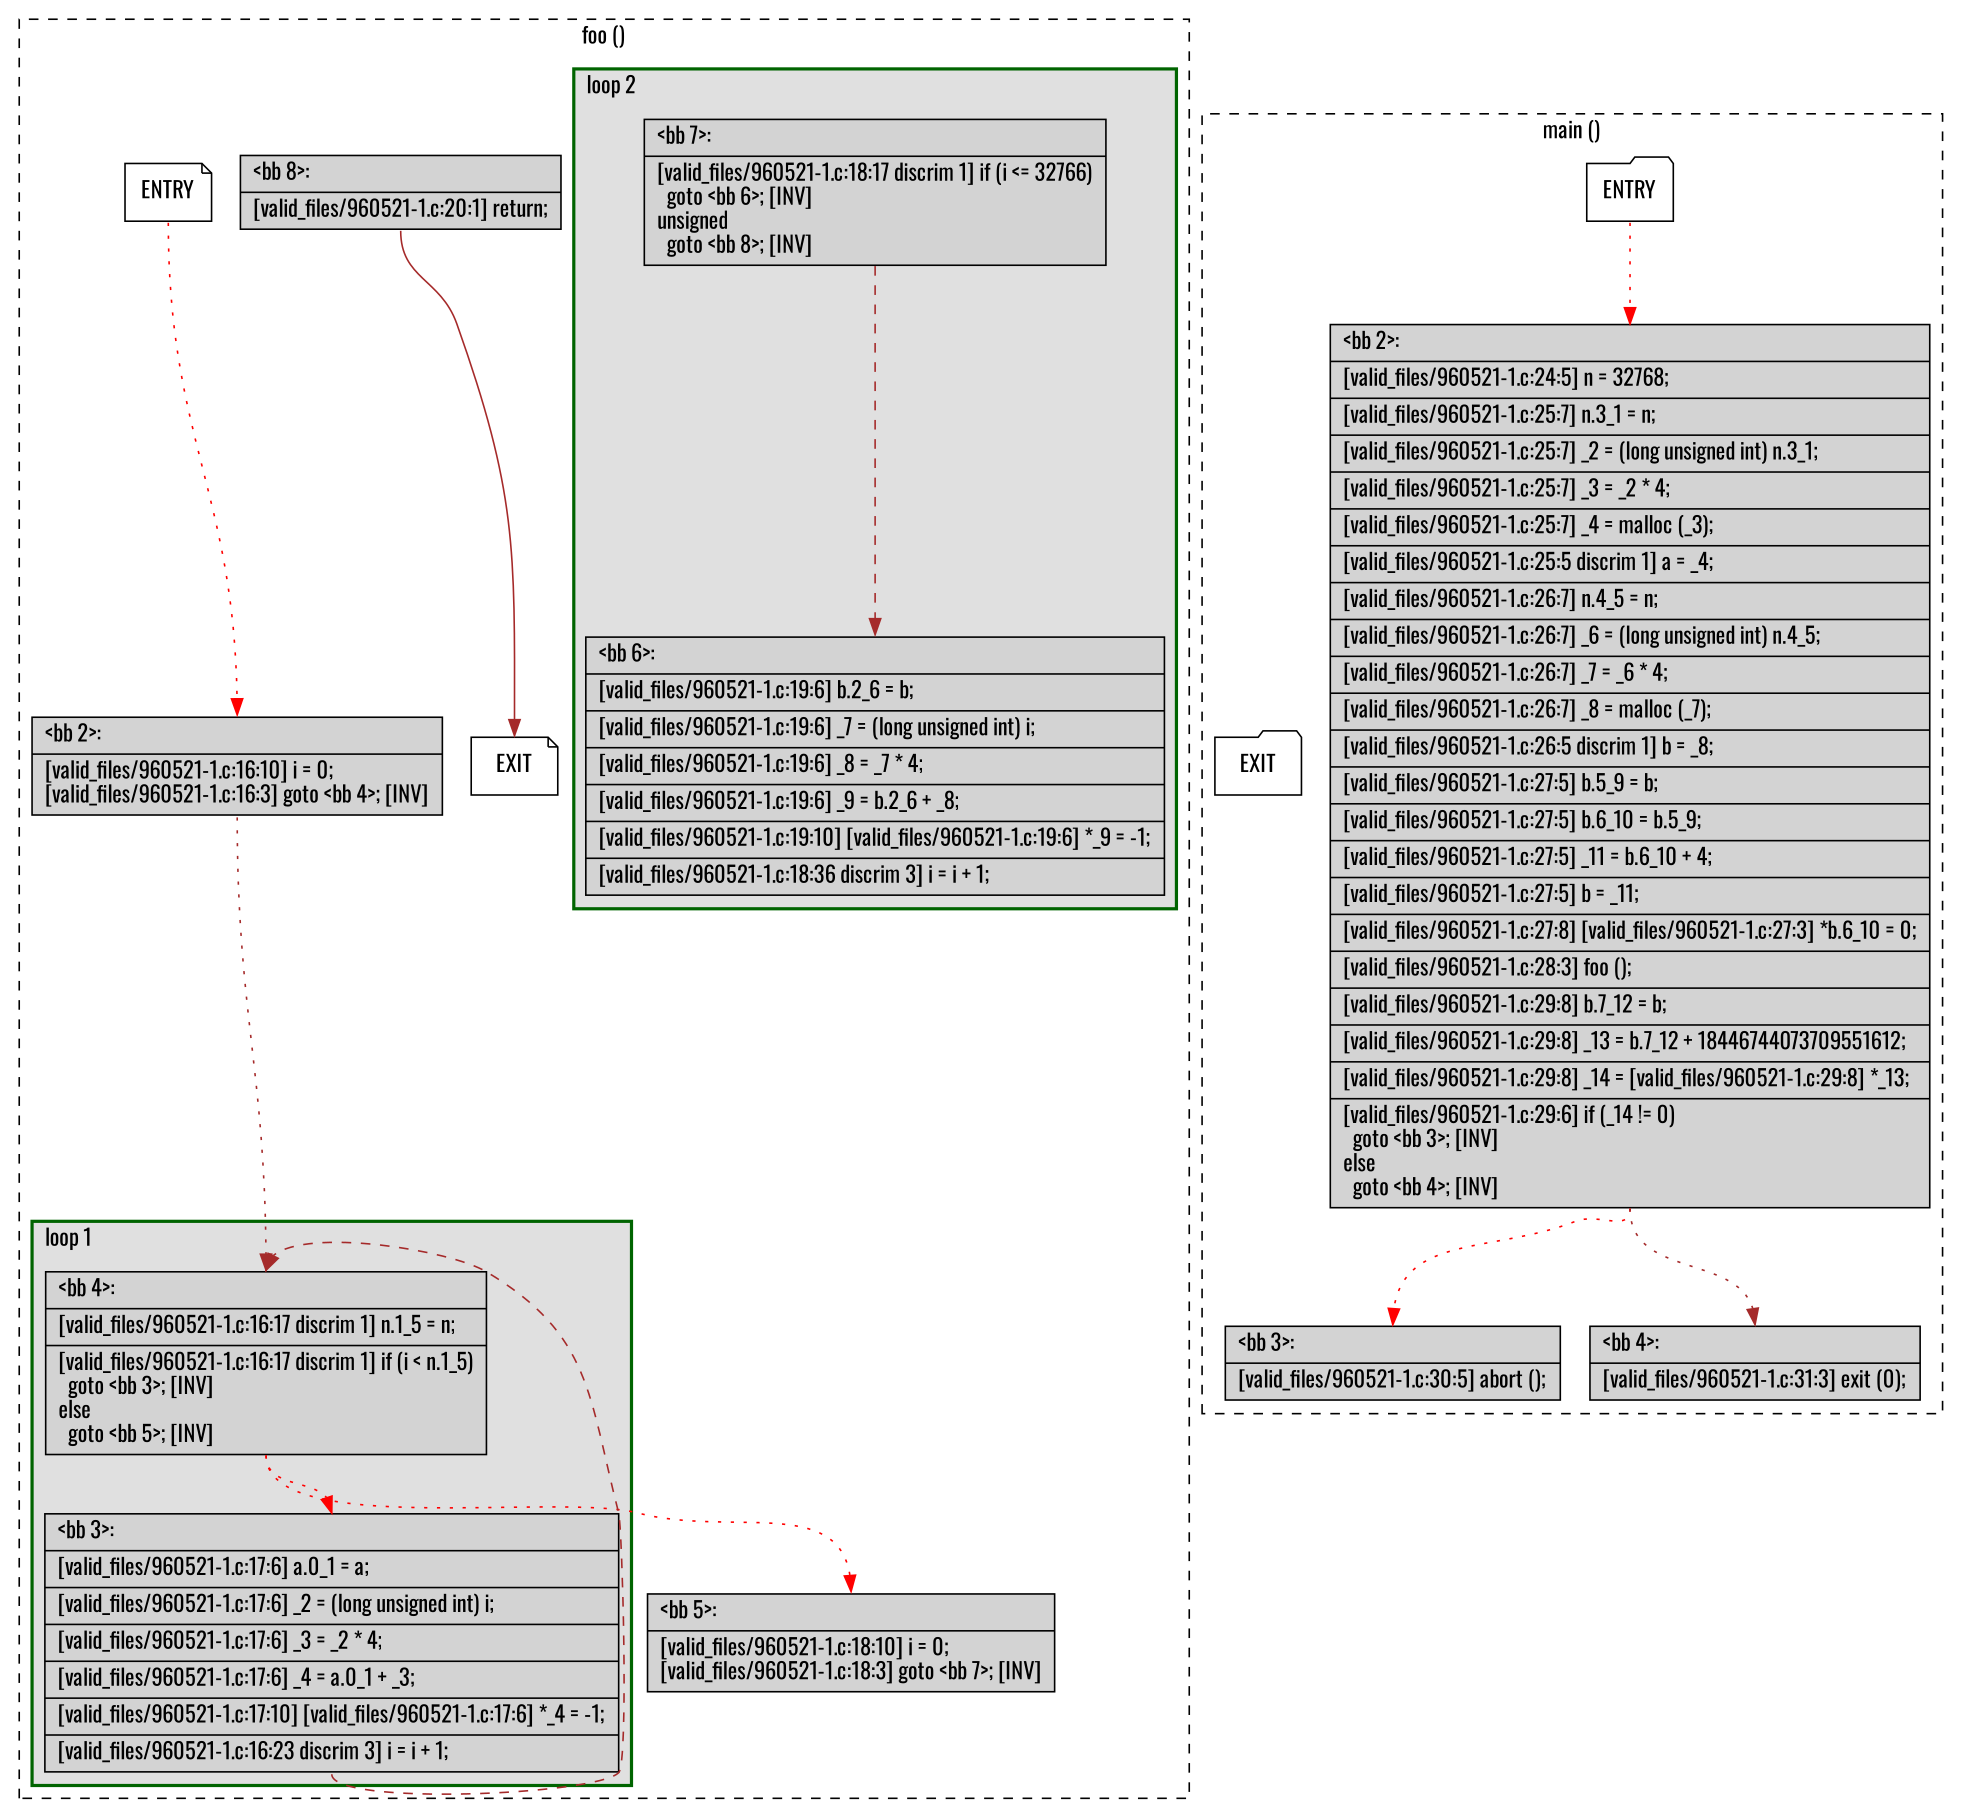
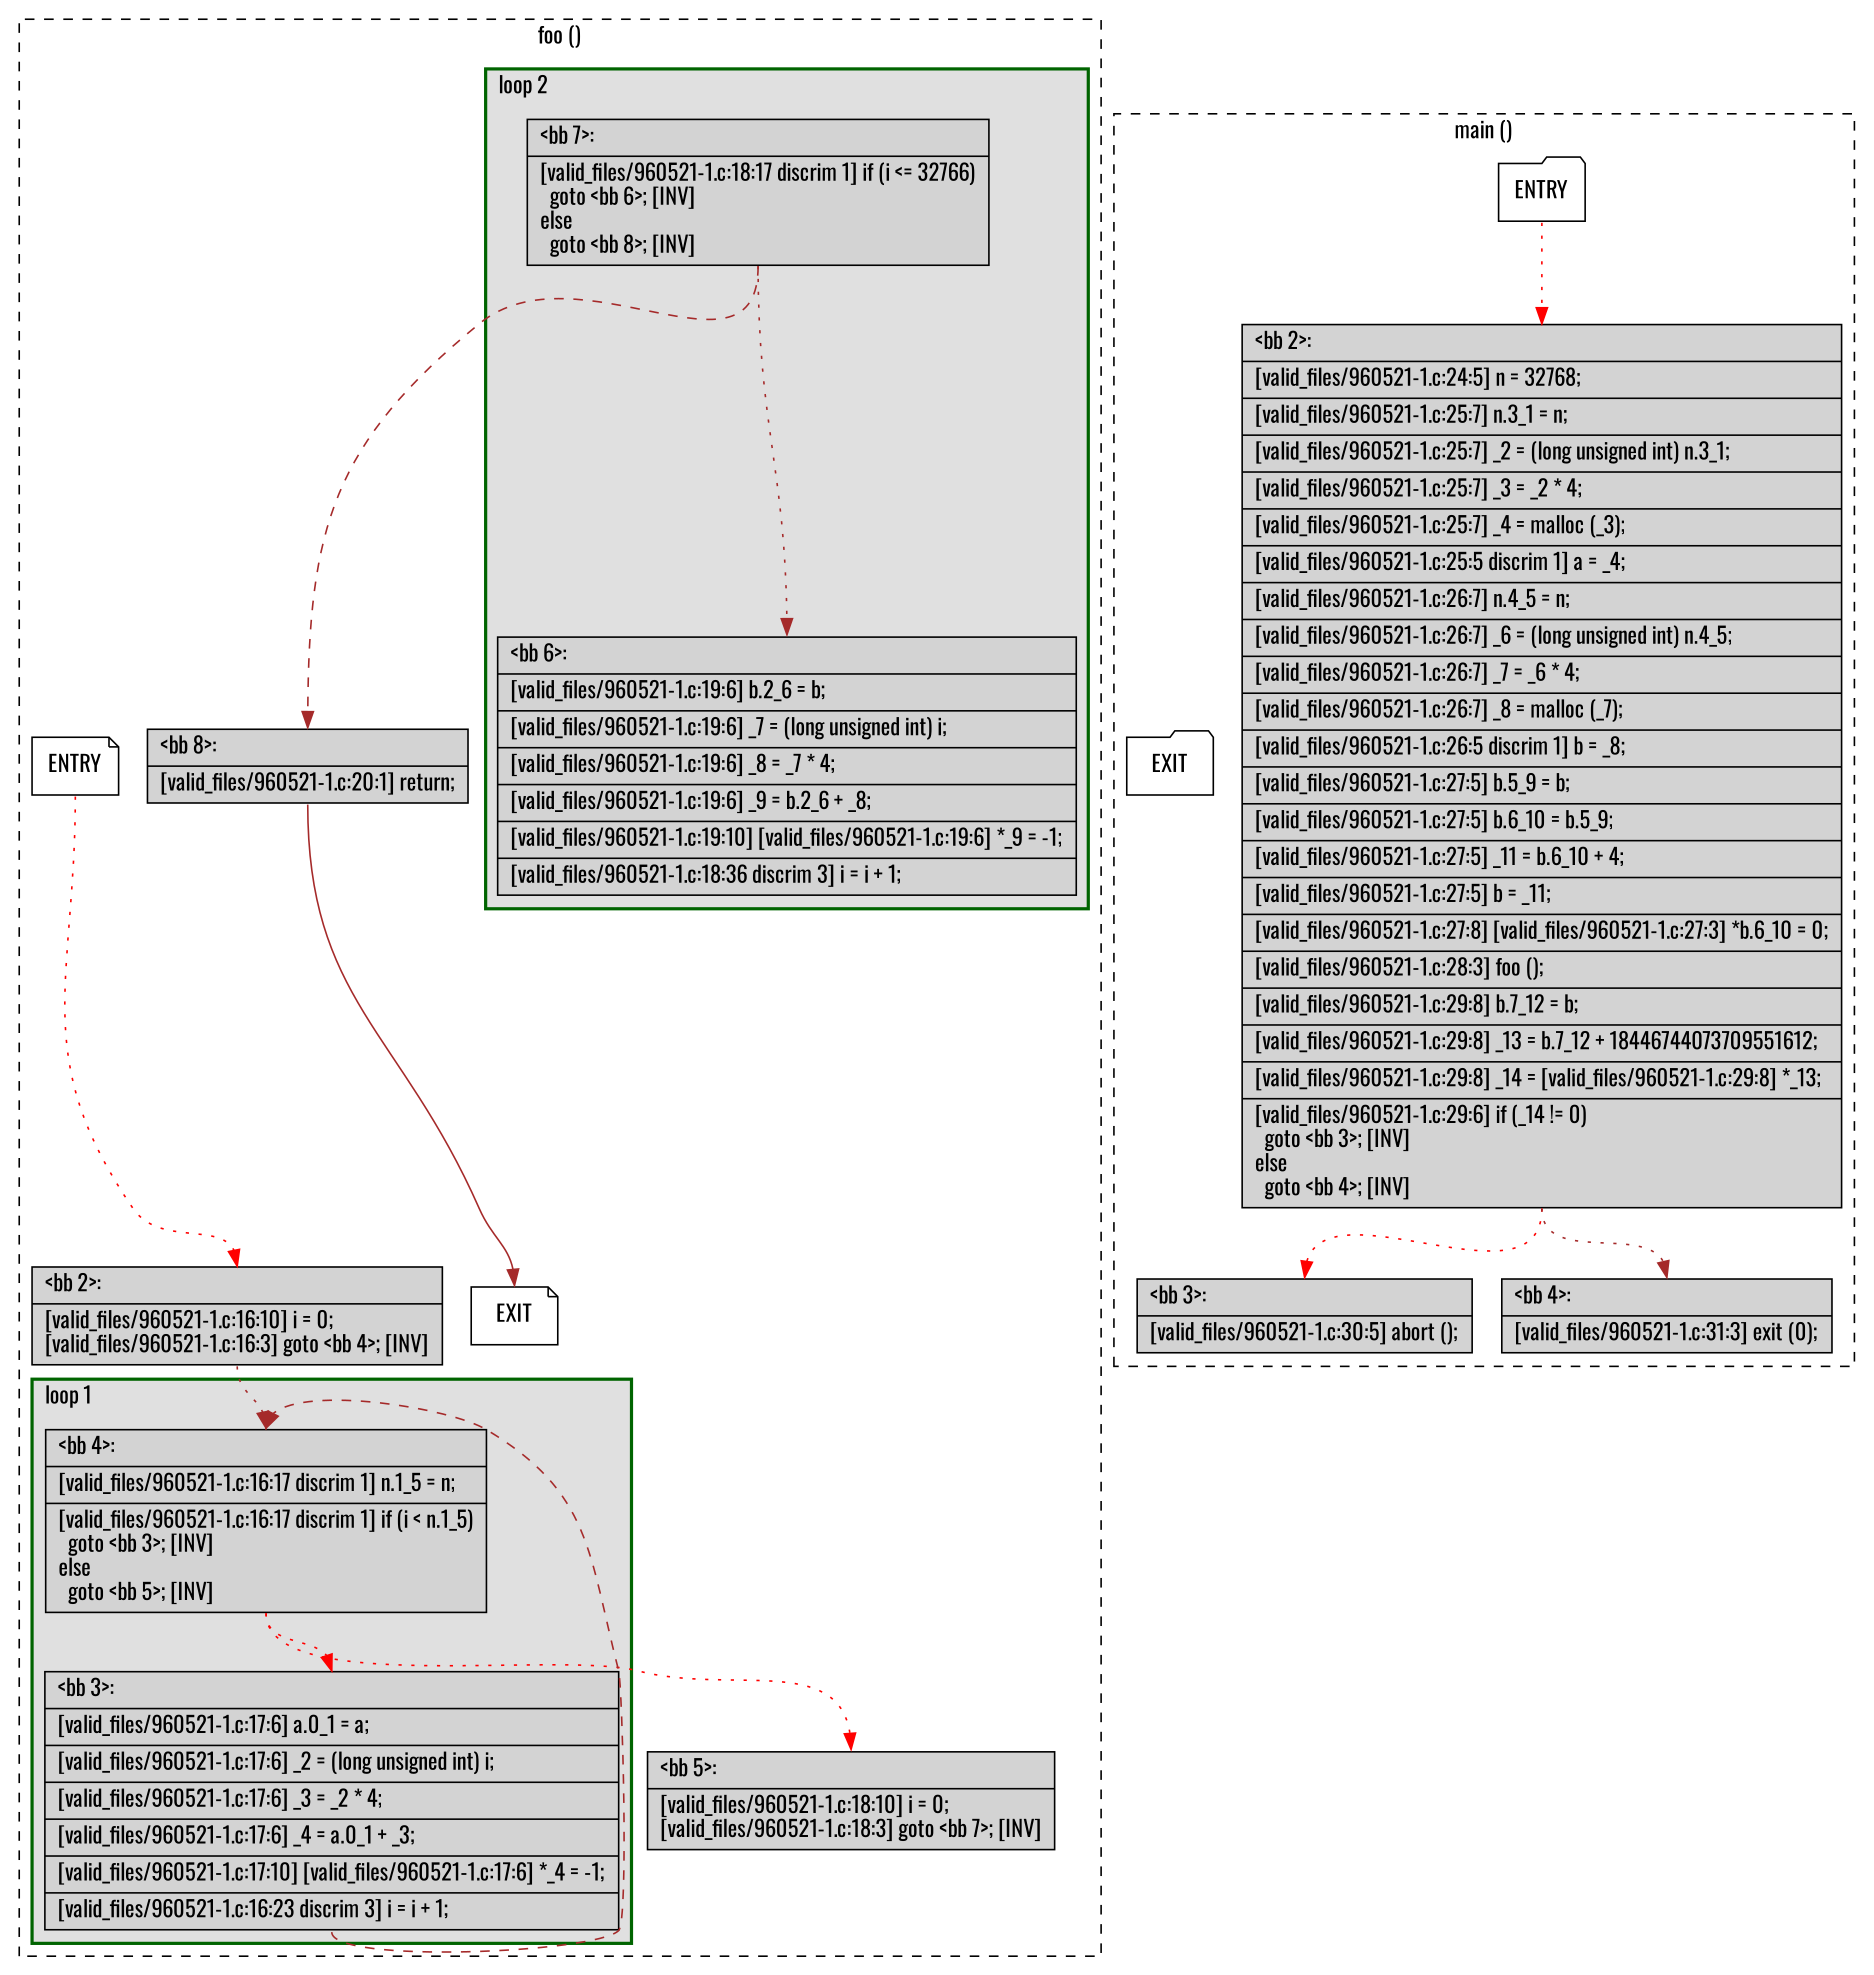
node "<bb 7>:": text "unsigned" -> "else"
edge "<bb 7>:" -> "<bb 8>:": added
edge "<bb 7>:" -> "<bb 6>:": style dashed -> dotted
